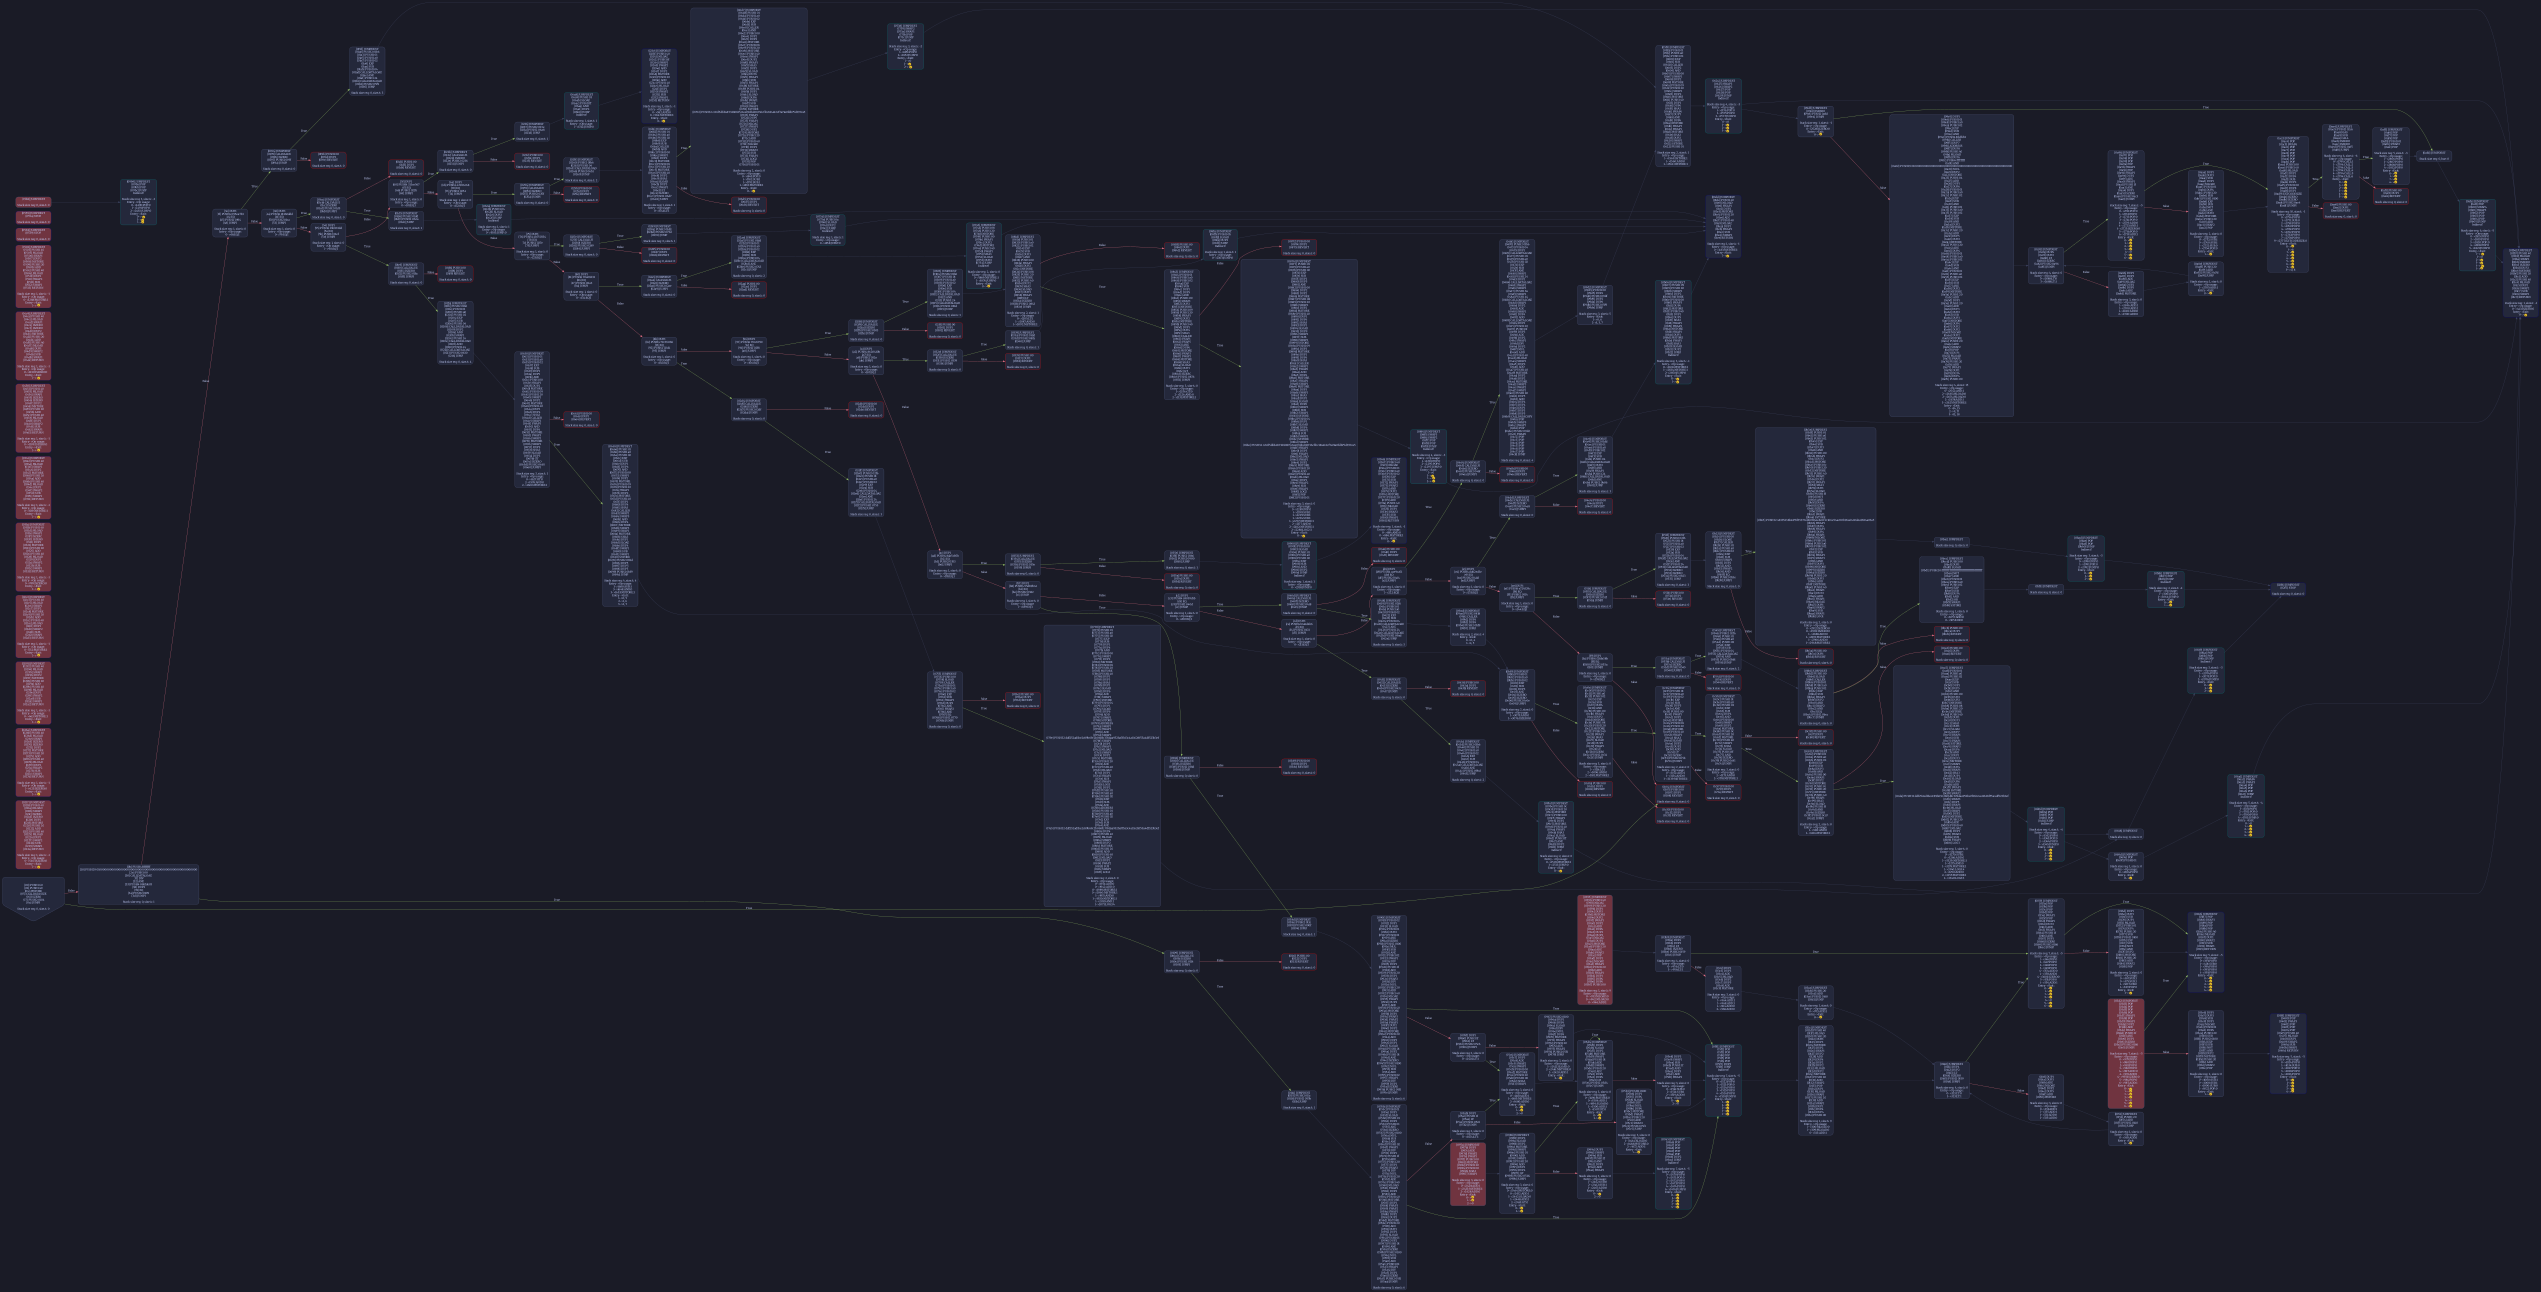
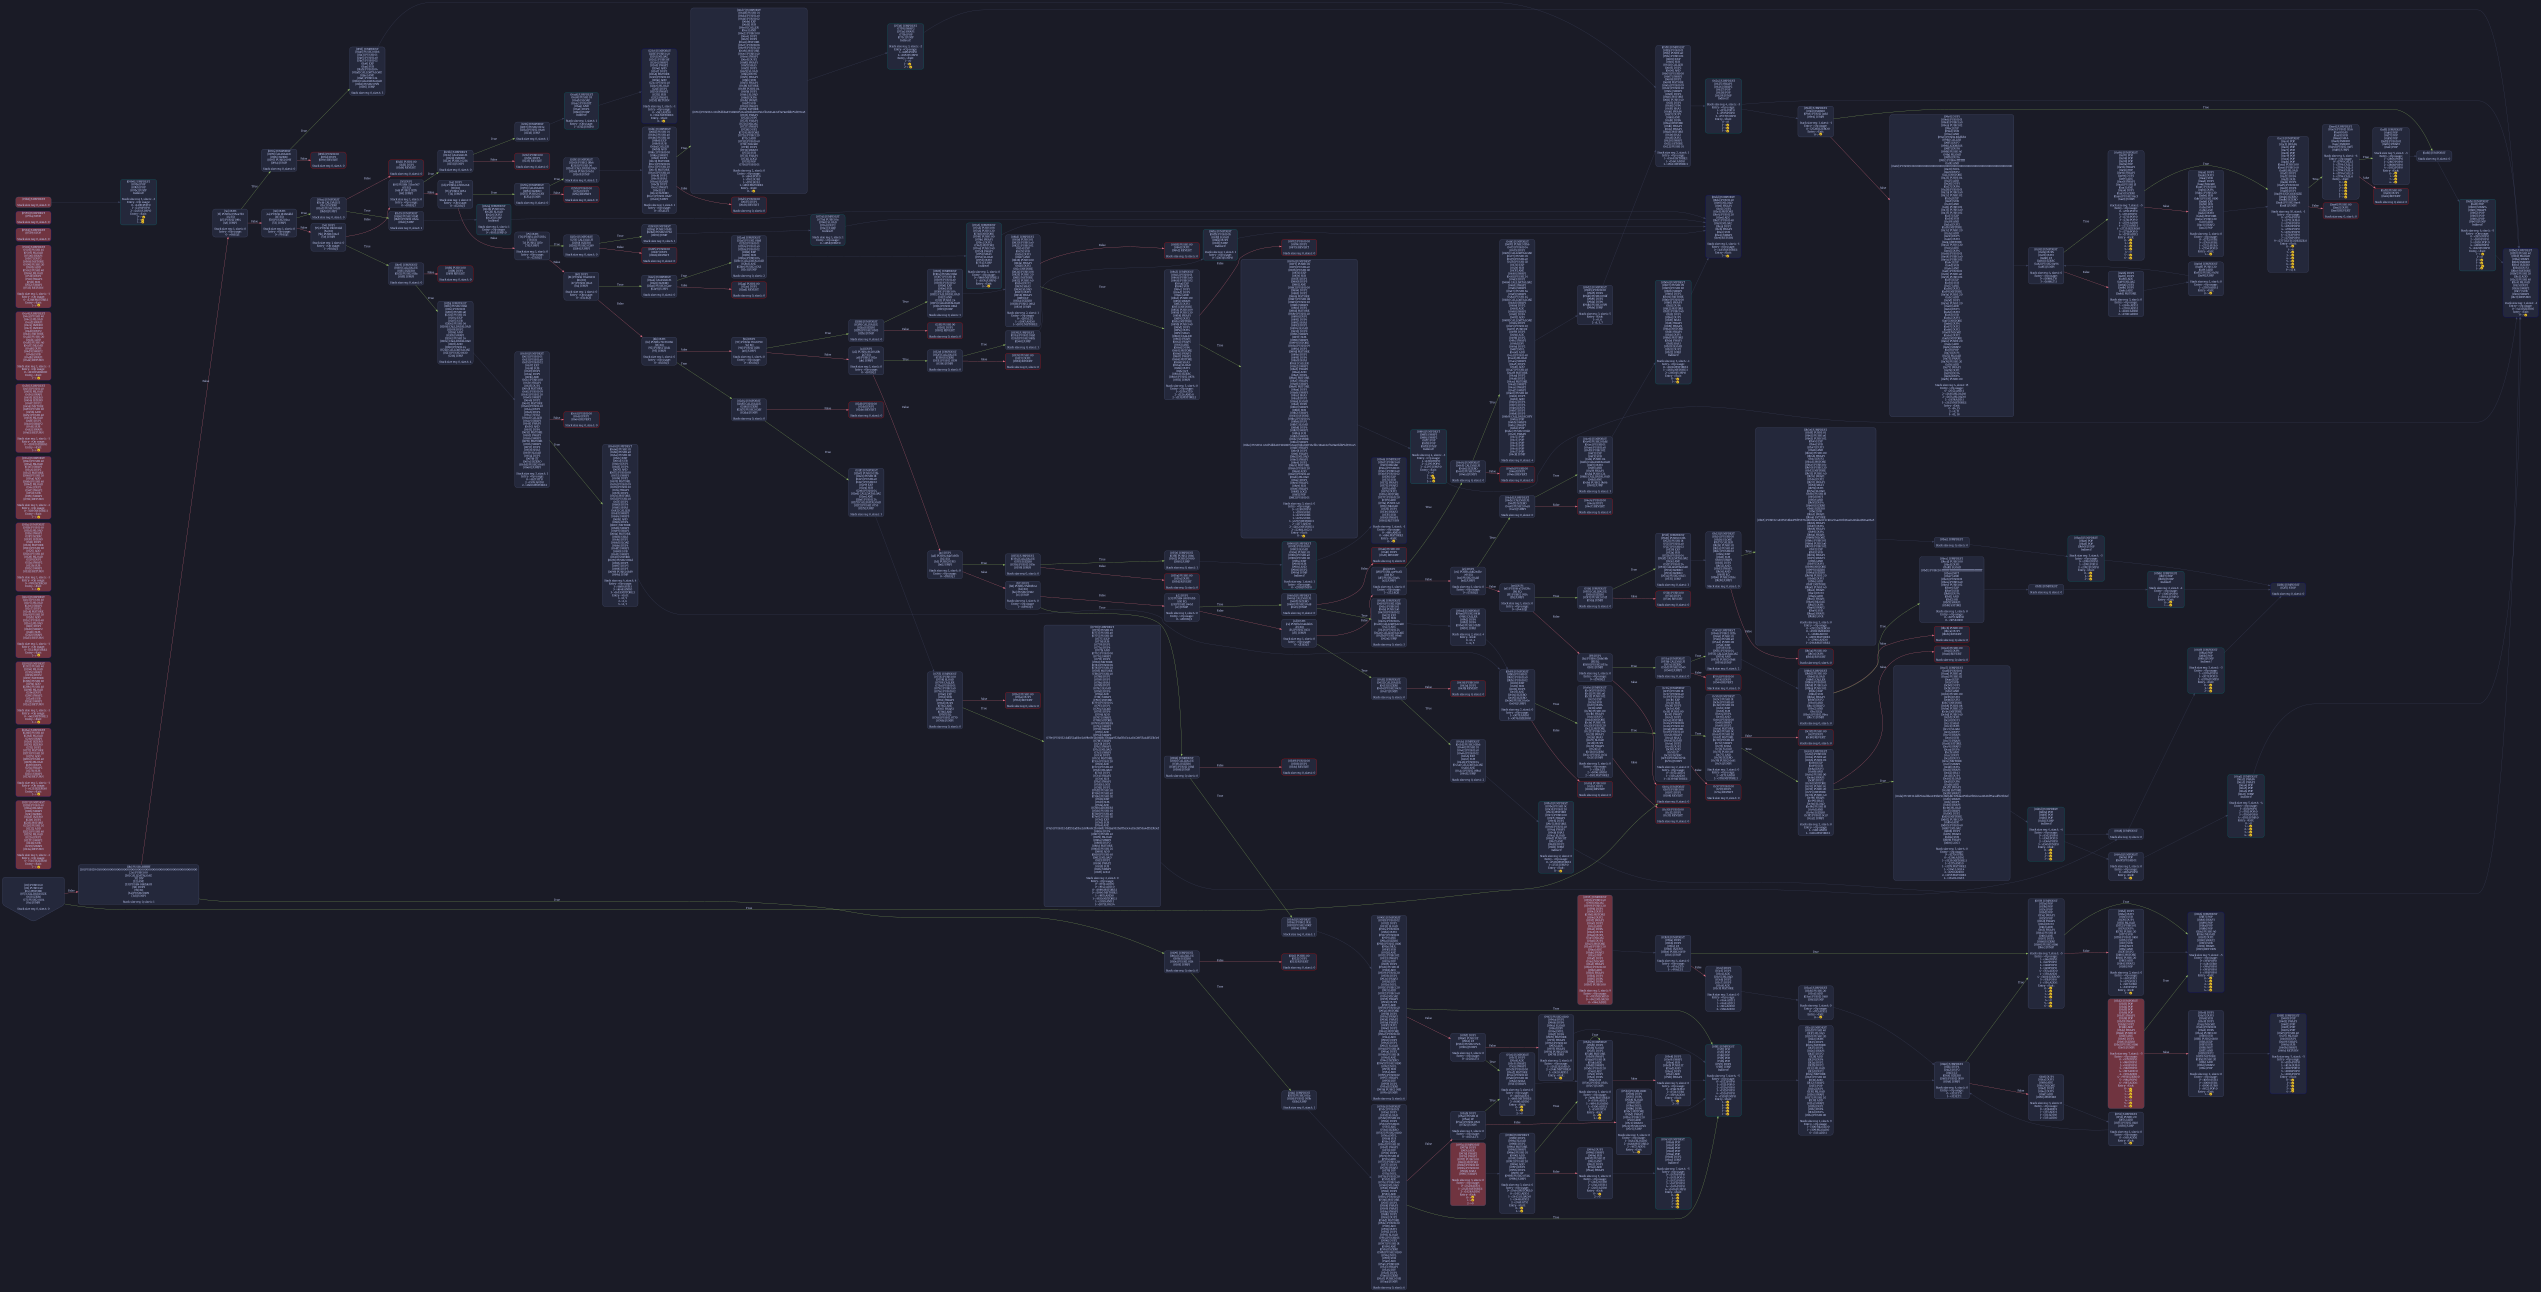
node "[0afd] JUMPDEST Stack size req: 0, bae: 0": label "[0afd] JUMPDEST Stack size req: 0, bae: 0" -> "[0afd] JUMPDEST Stack size req: 0, sizeΔ: 0"
